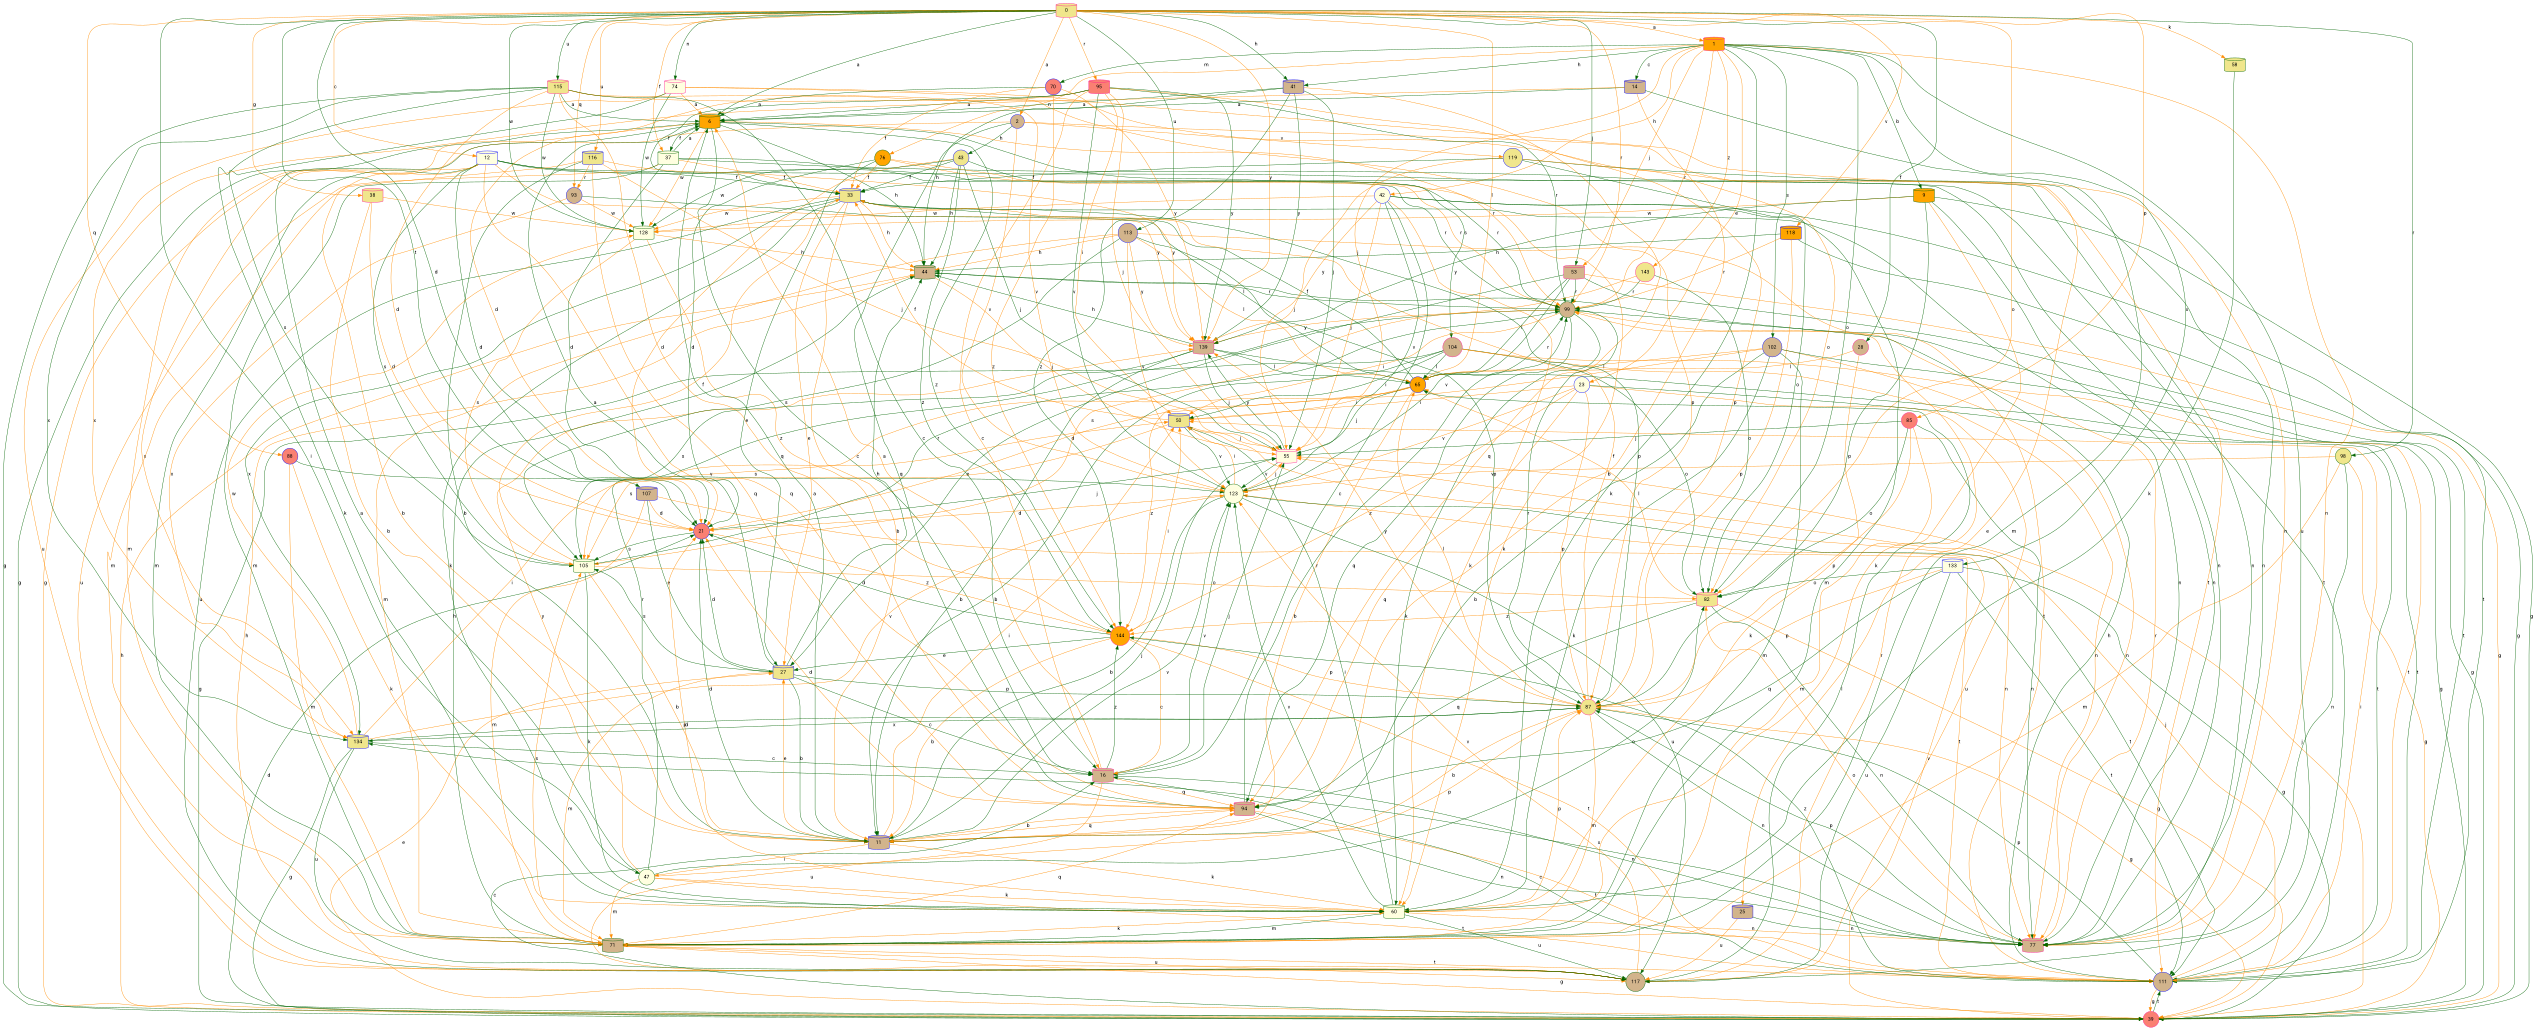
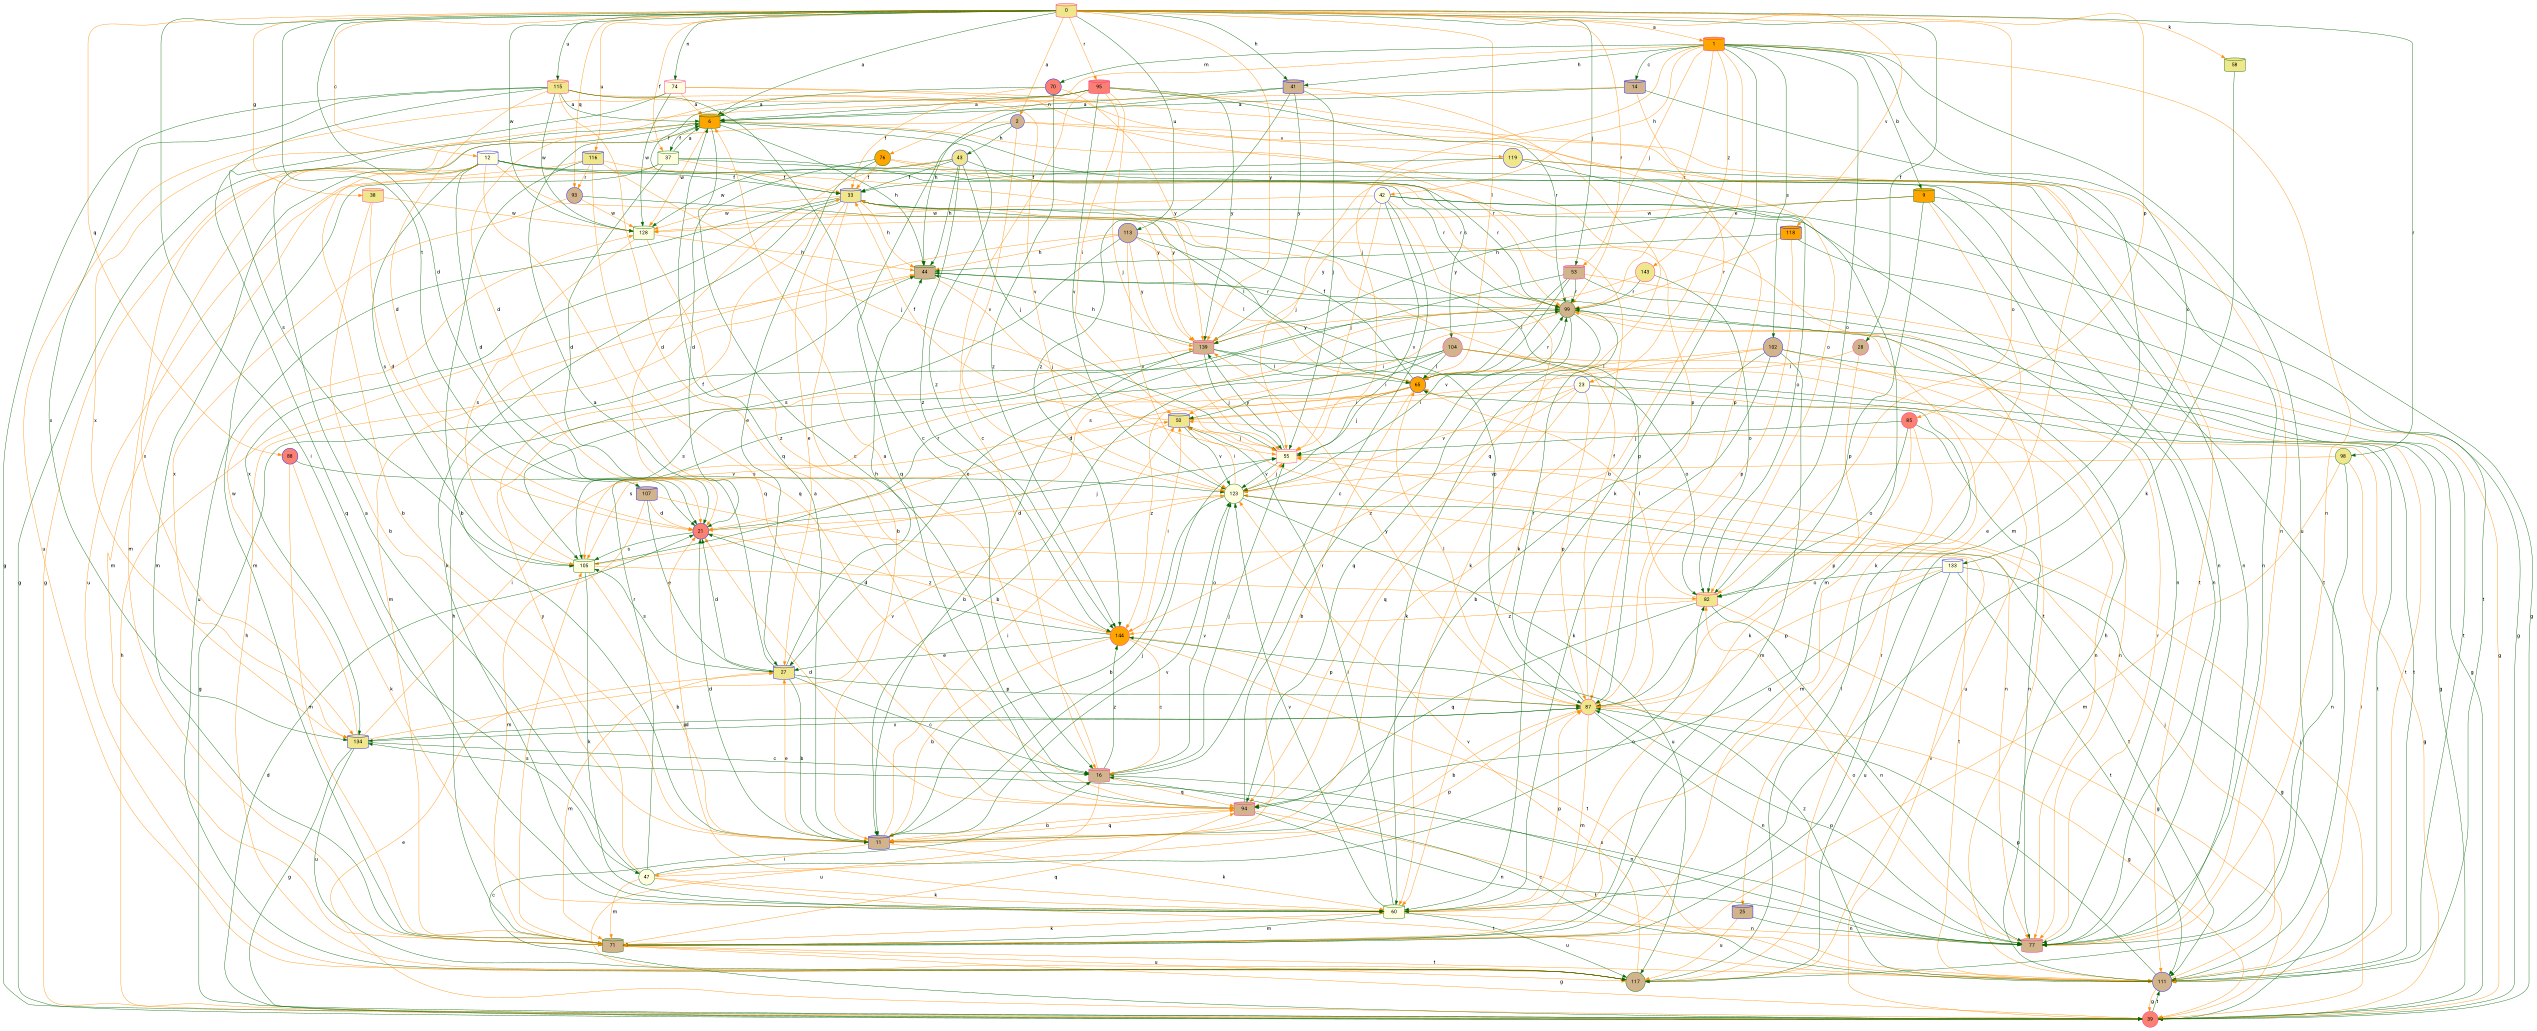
edge "70" -> "144": color darkorange -> darkgreen
edge "115" -> "60": label "k" -> "q"
